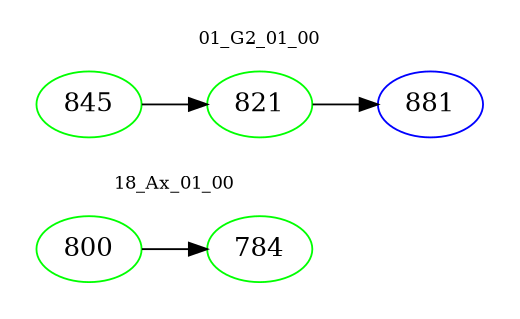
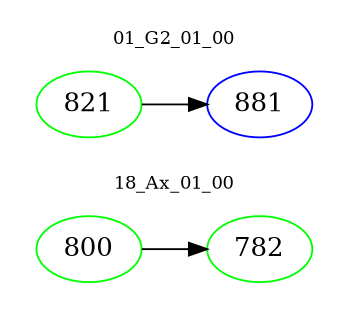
node "845": removed
node "784": label "784" -> "782"
